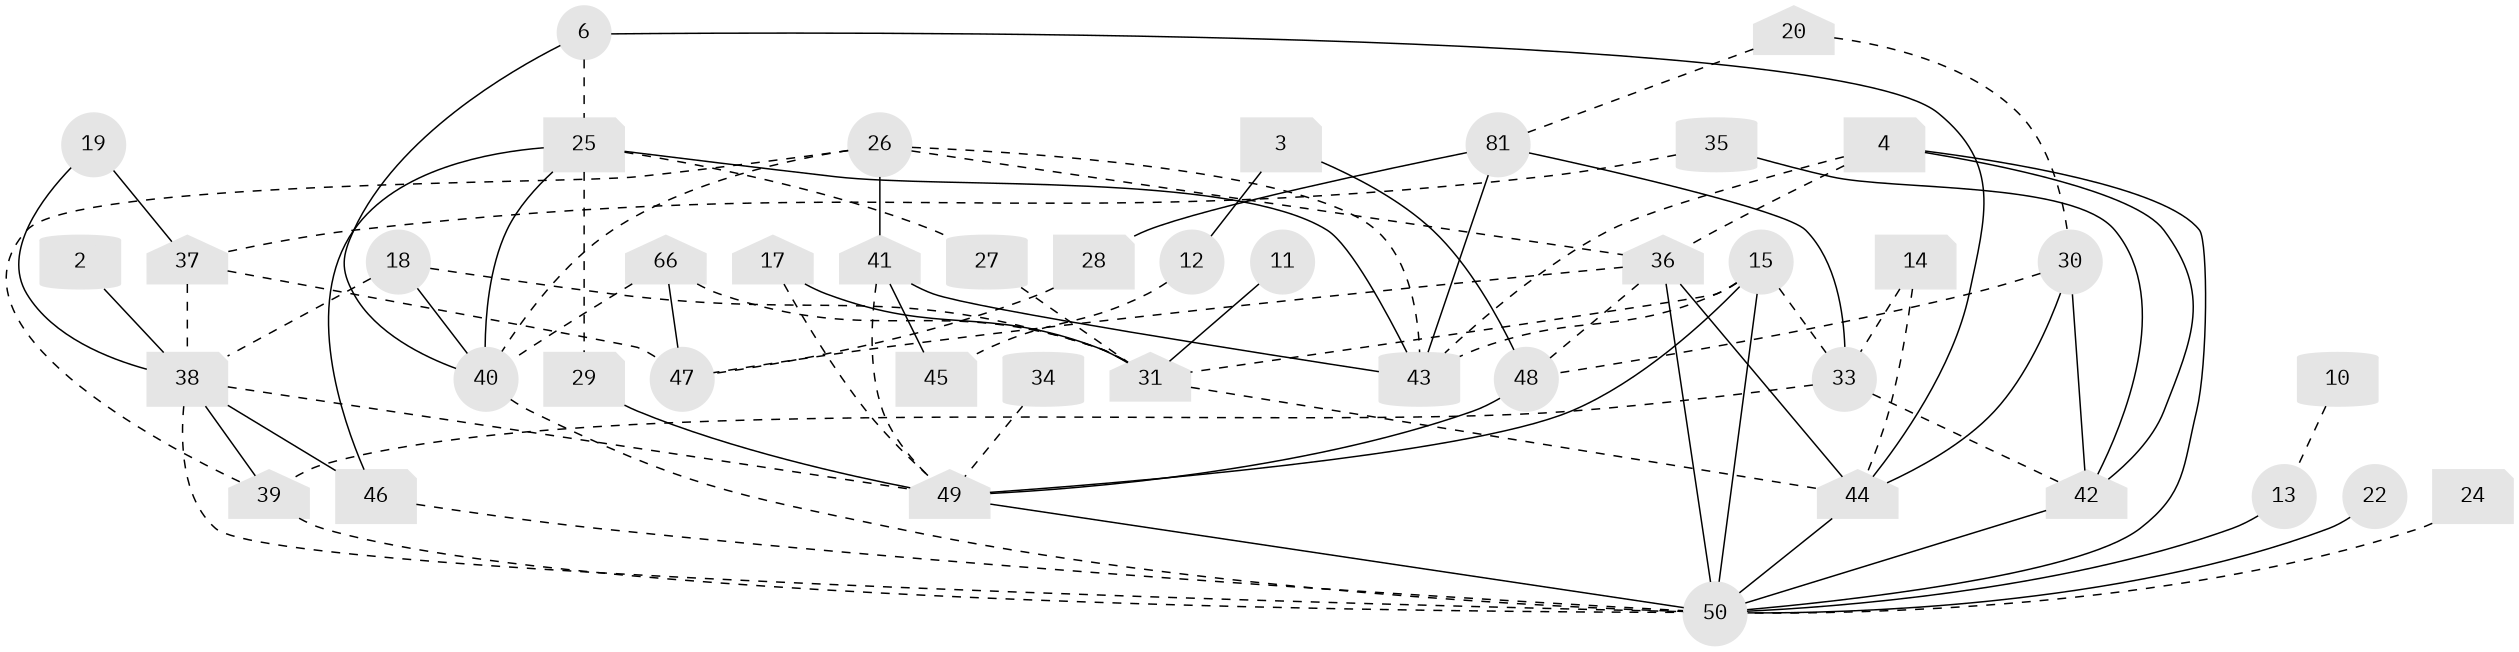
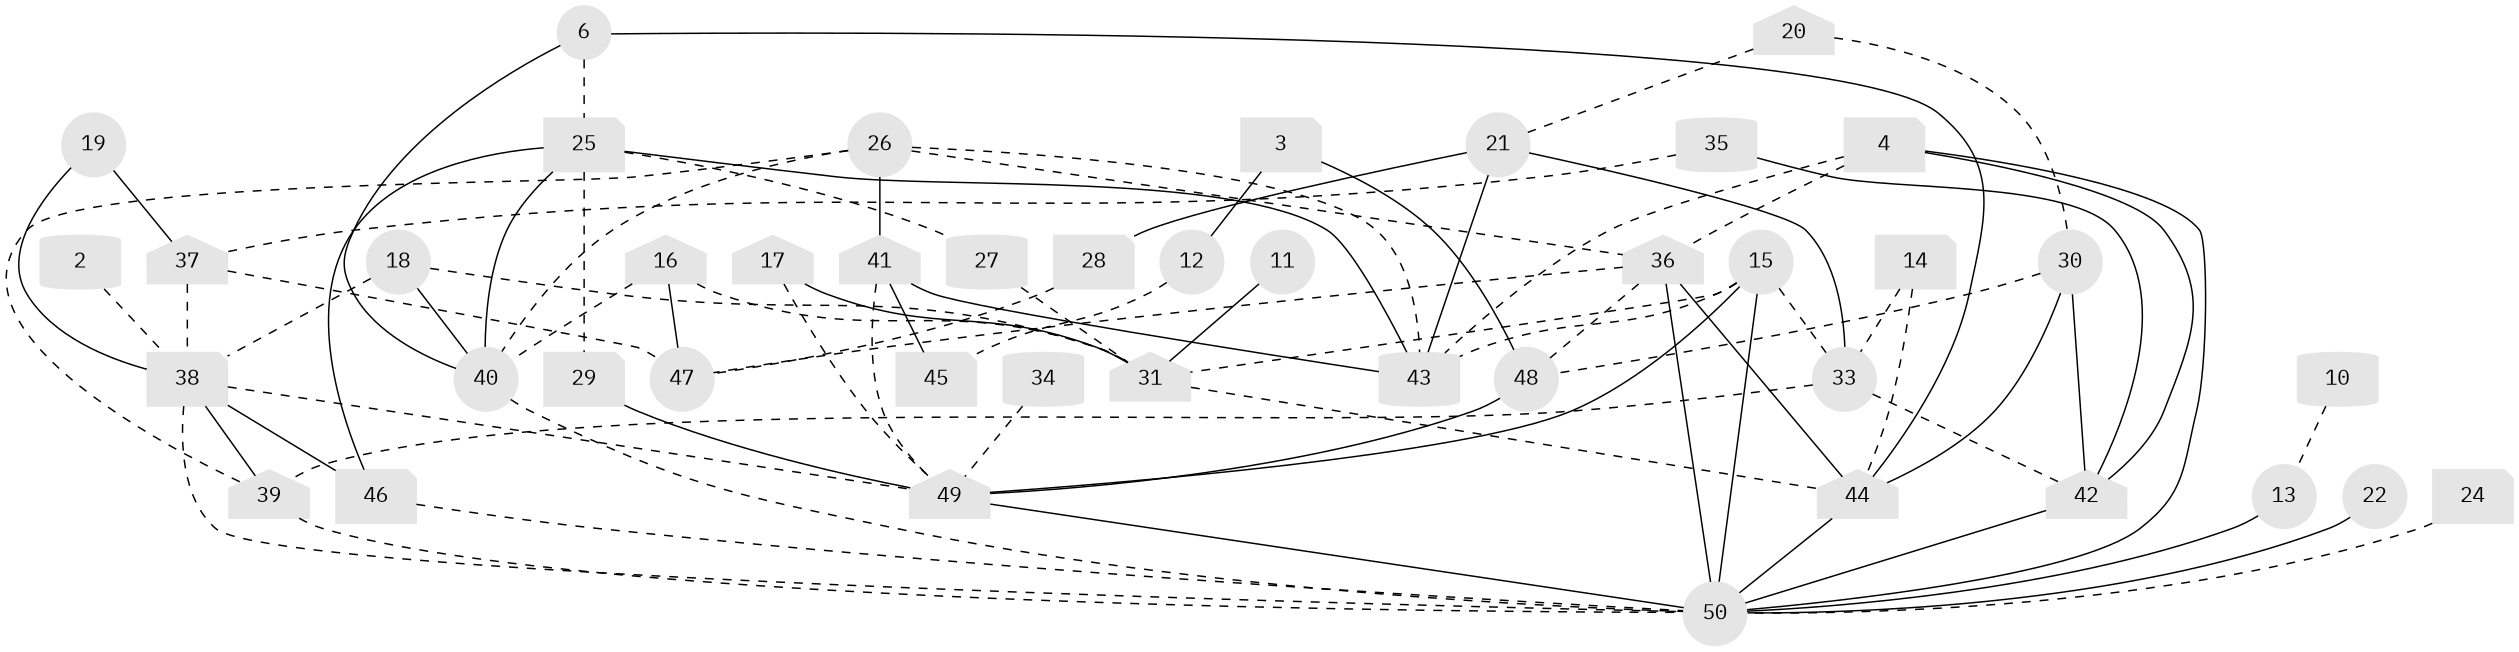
node "81": label "81" -> "21"
node "66": label "66" -> "16"
edge "2" -- "38": style solid -> dashed
